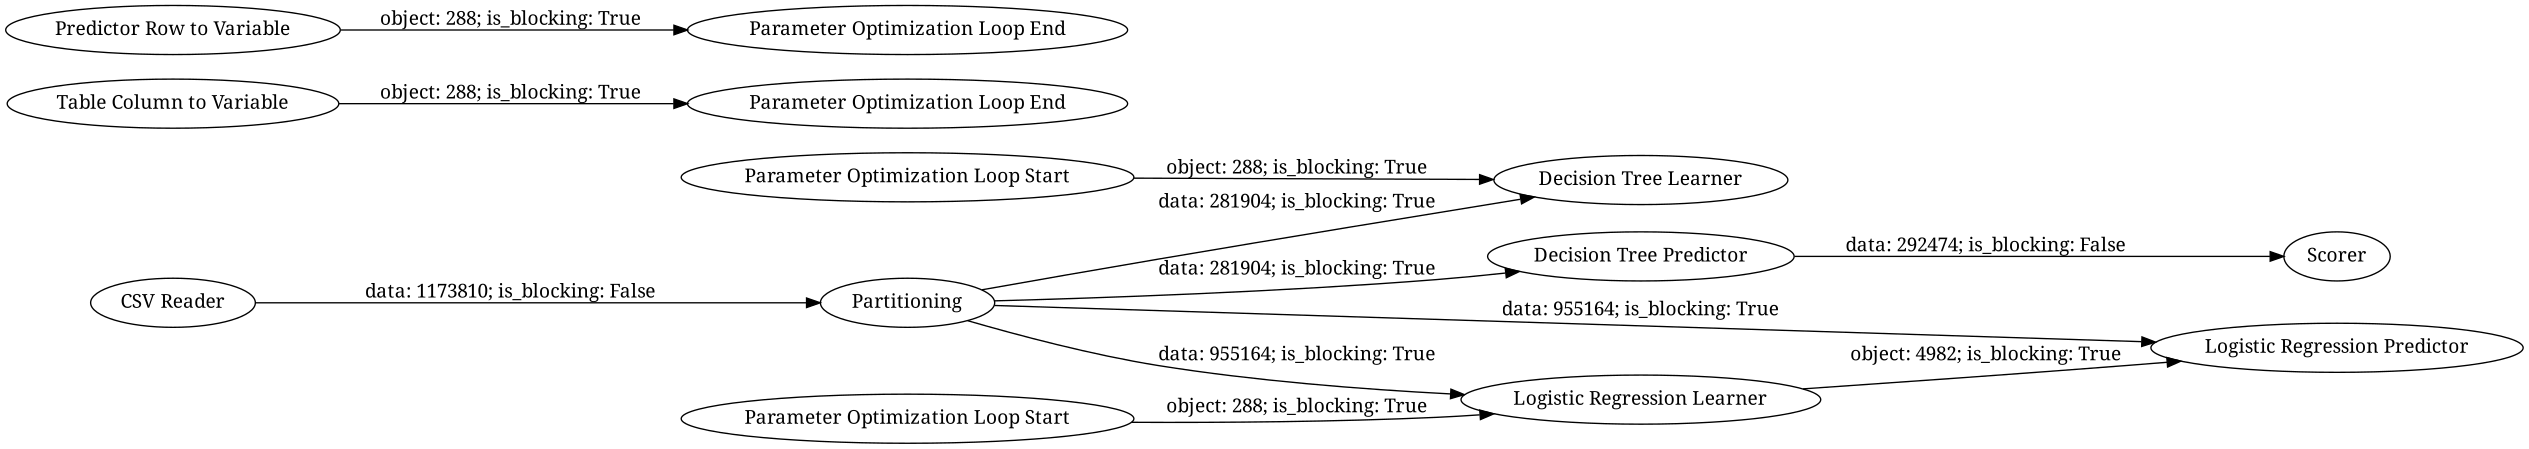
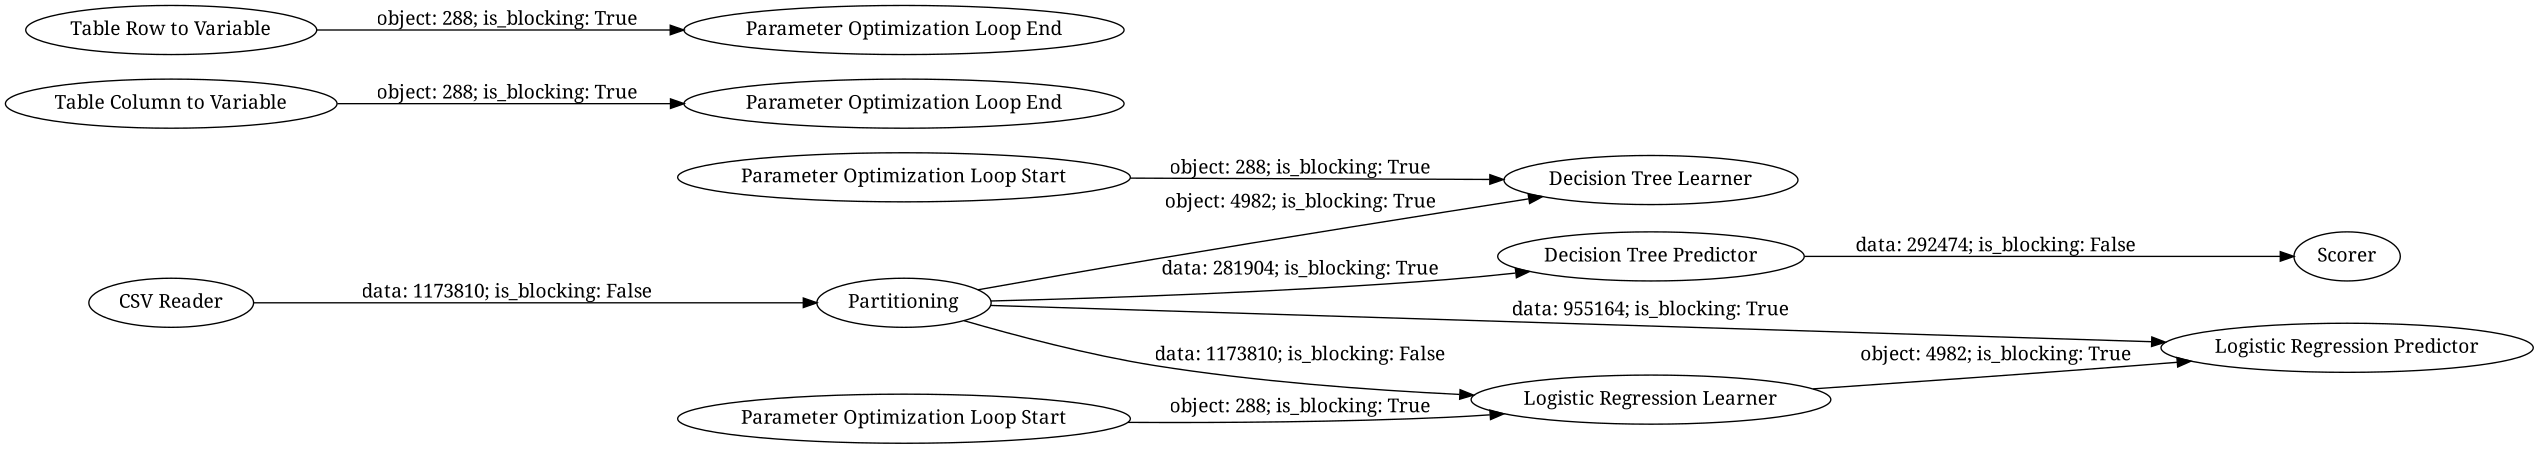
node "Predictor Row to Variable": label "Predictor Row to Variable" -> "Table Row to Variable"
edge "Partitioning" -> "Decision Tree Learner": label "data: 281904; is_blocking: True" -> "object: 4982; is_blocking: True"
edge "Partitioning" -> "Logistic Regression Learner": label "data: 955164; is_blocking: True" -> "data: 1173810; is_blocking: False"
